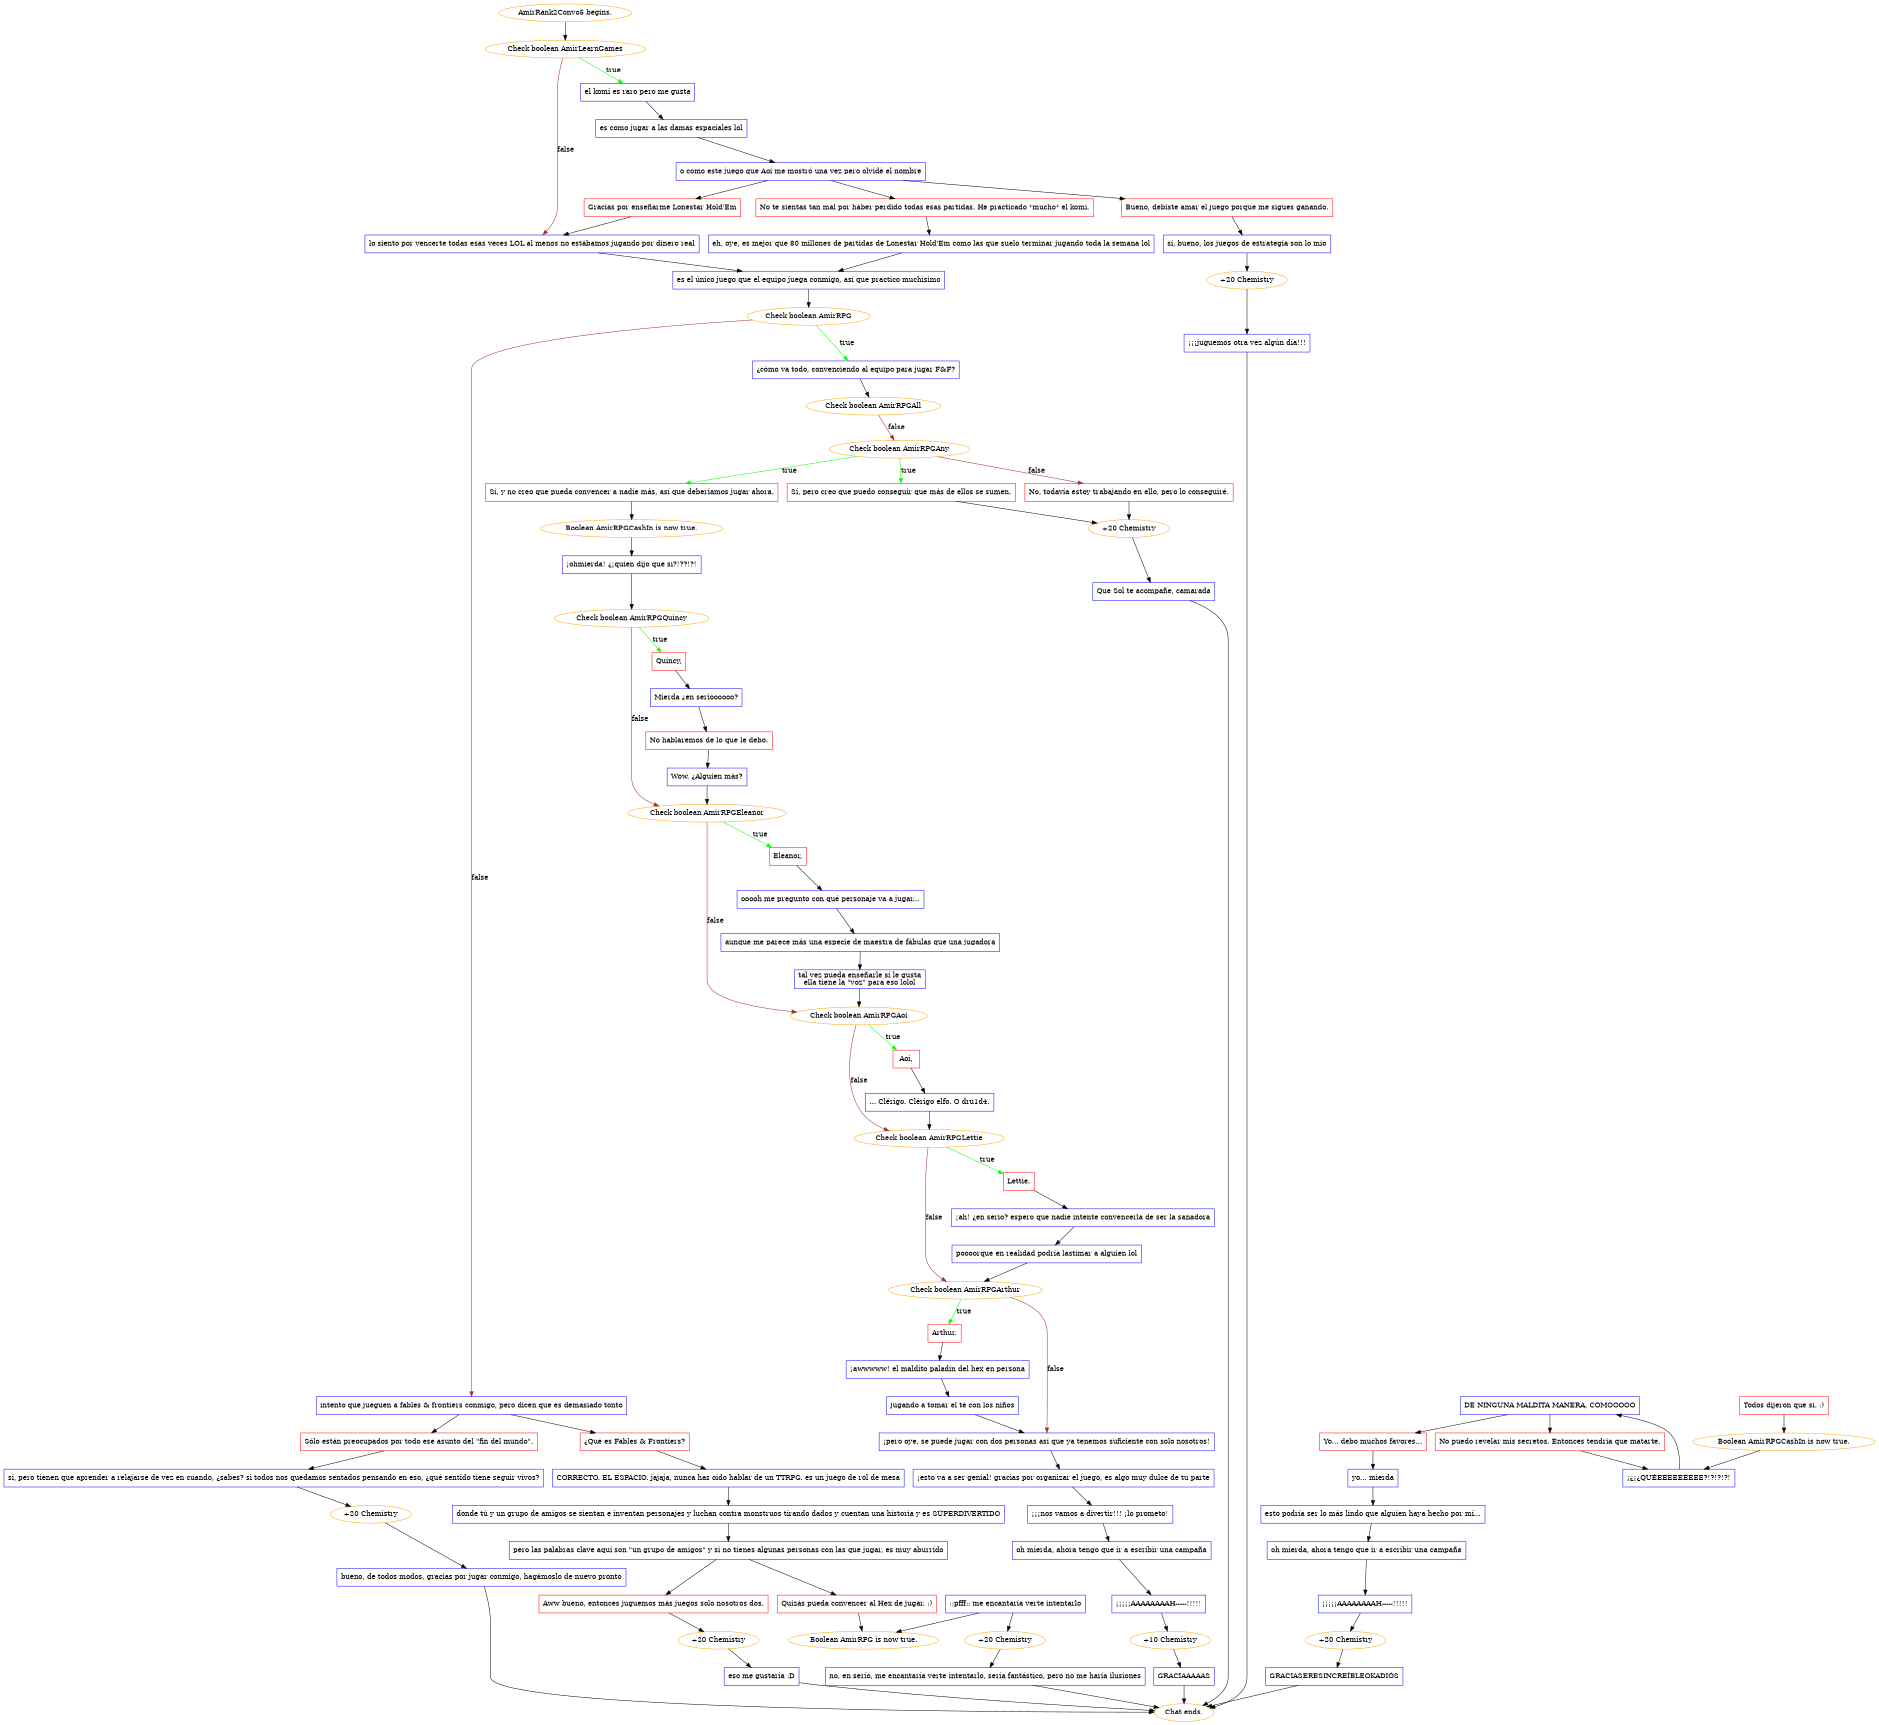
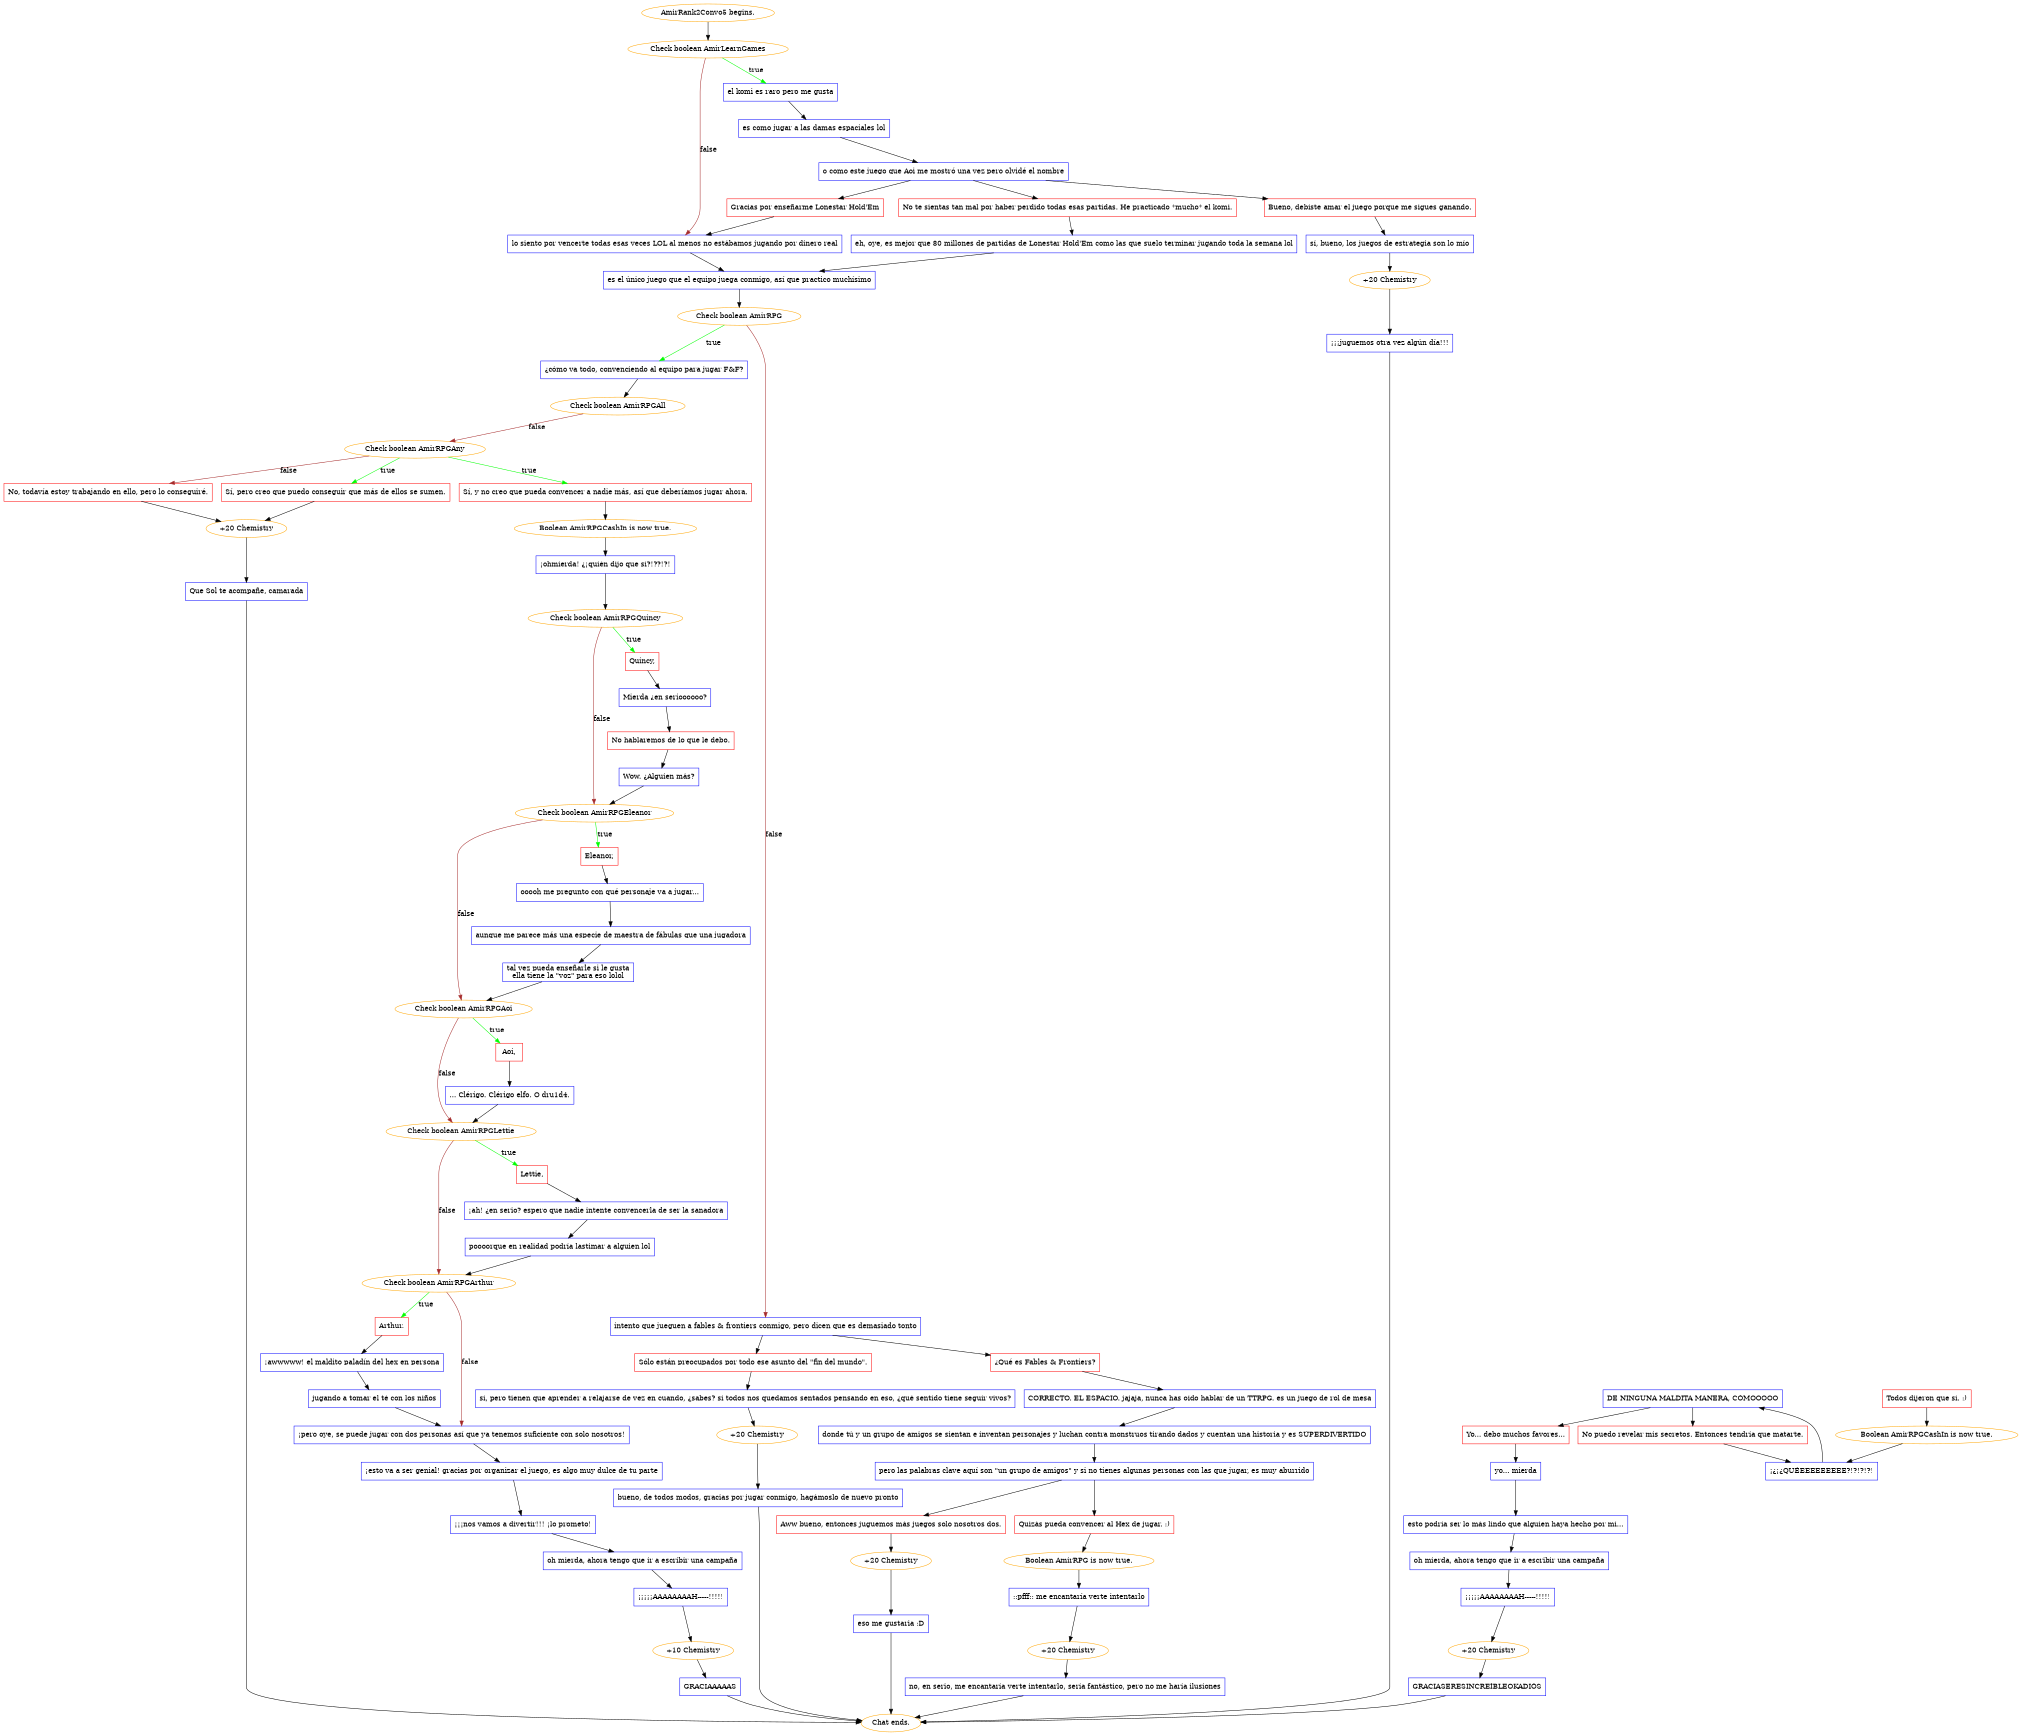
edge "::pfff:: me encantaría verte intentarlo" -> "Boolean AmirRPG is now true.": reversed
